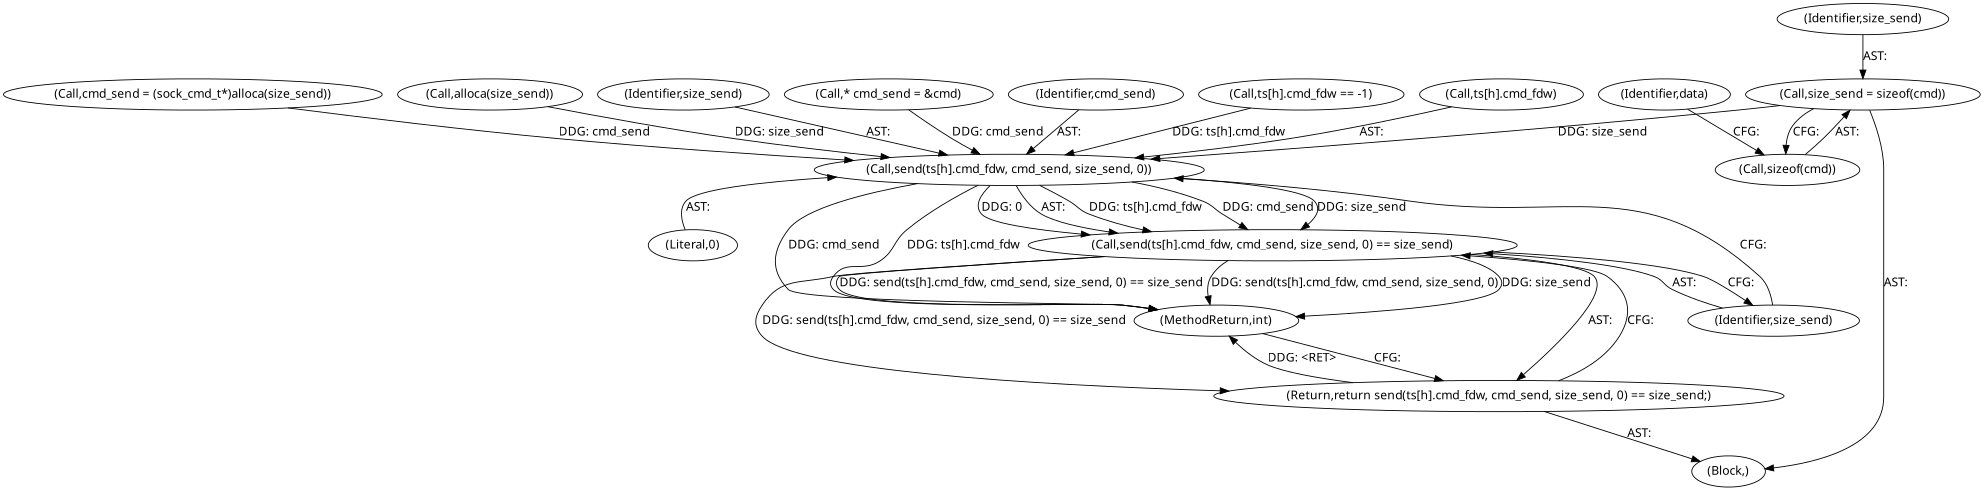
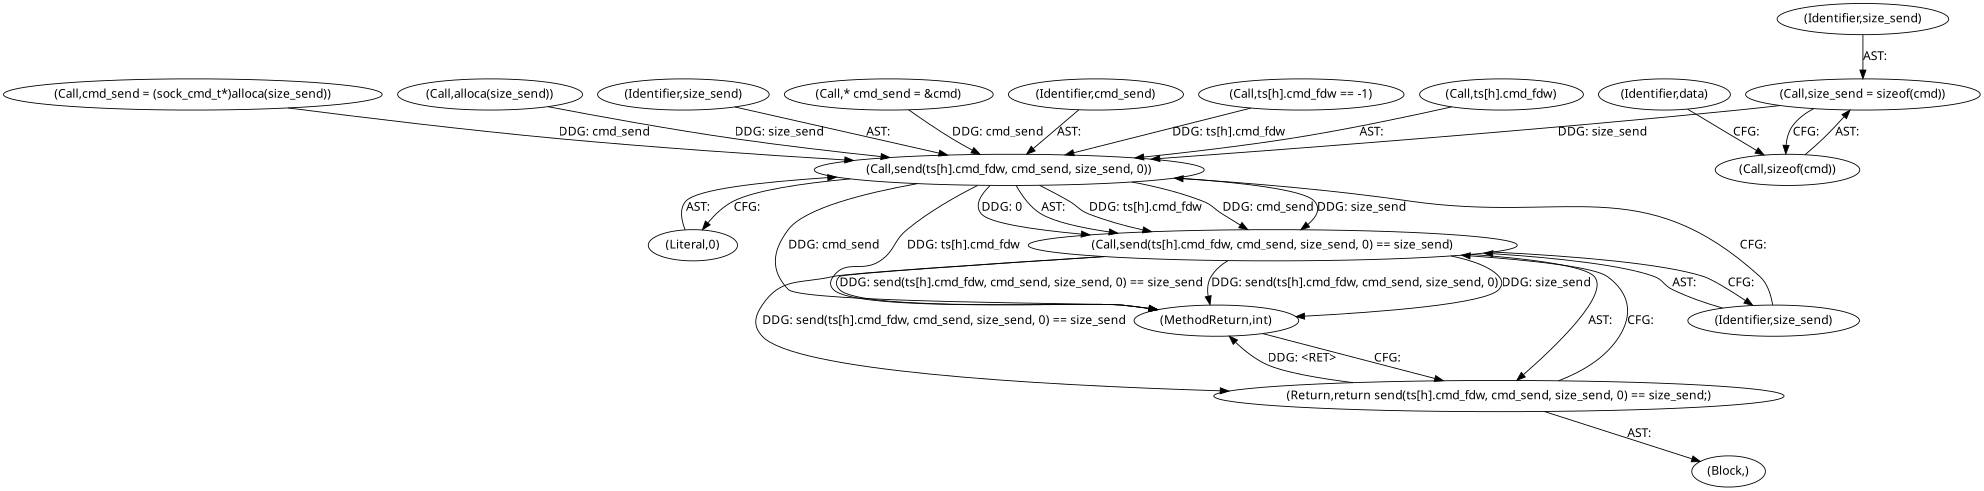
edge "(Call,send(ts[h].cmd_fdw, cmd_send, size_send, 0))" -> "(Literal,0)": added, label "CFG:"
edge "(Call,size_send = sizeof(cmd))" -> "(Block,)": removed, label "AST:"
